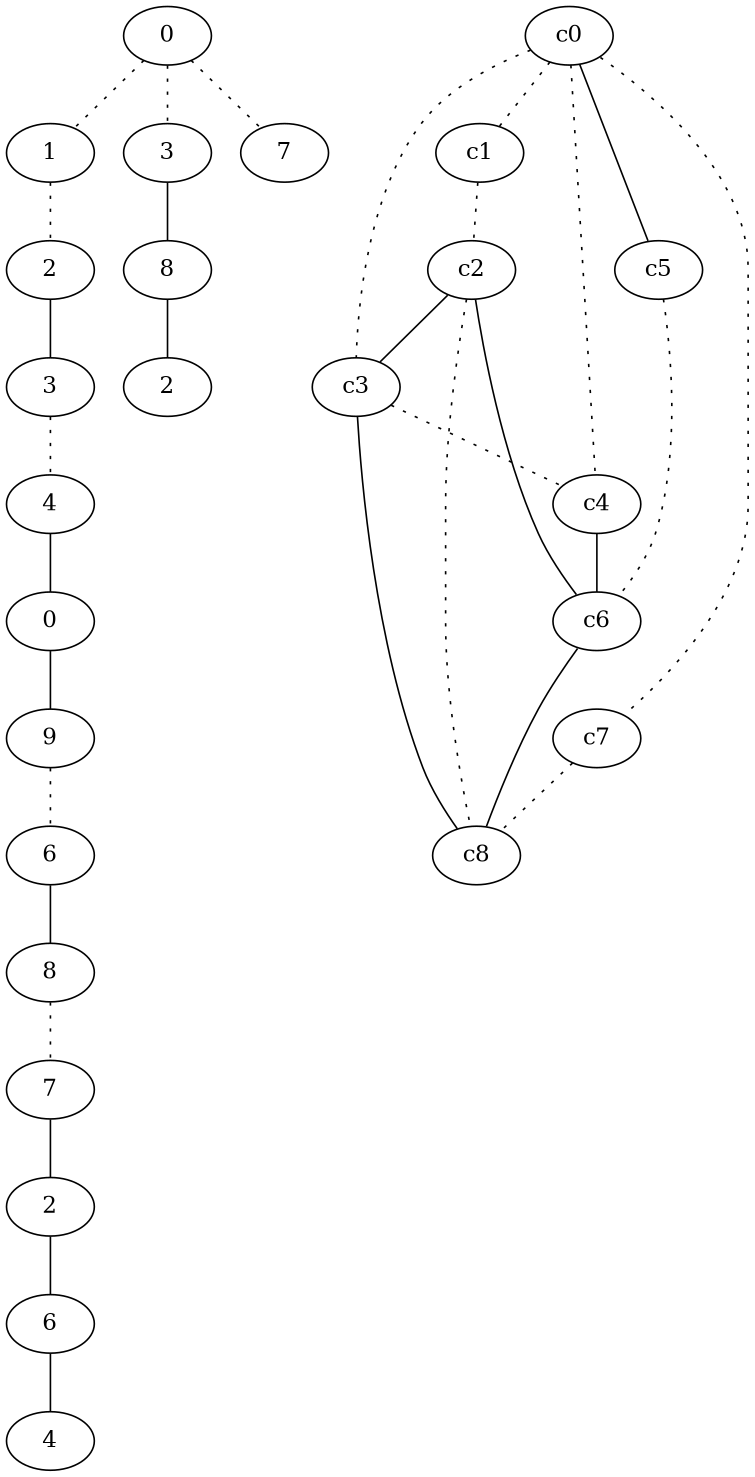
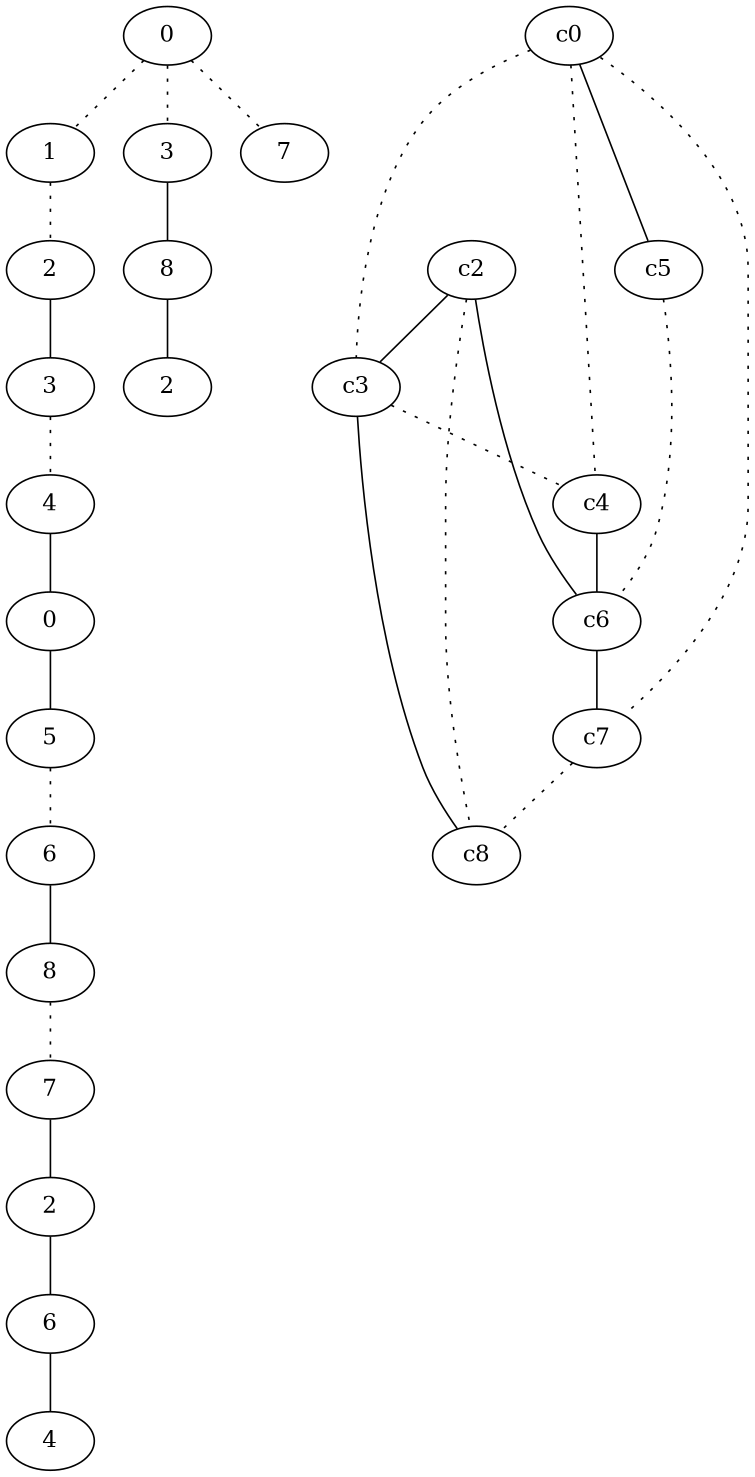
node "c1": removed
edge "c6" -- "c8": now "c6" -- "c7"
node "9": label "9" -> "5"
